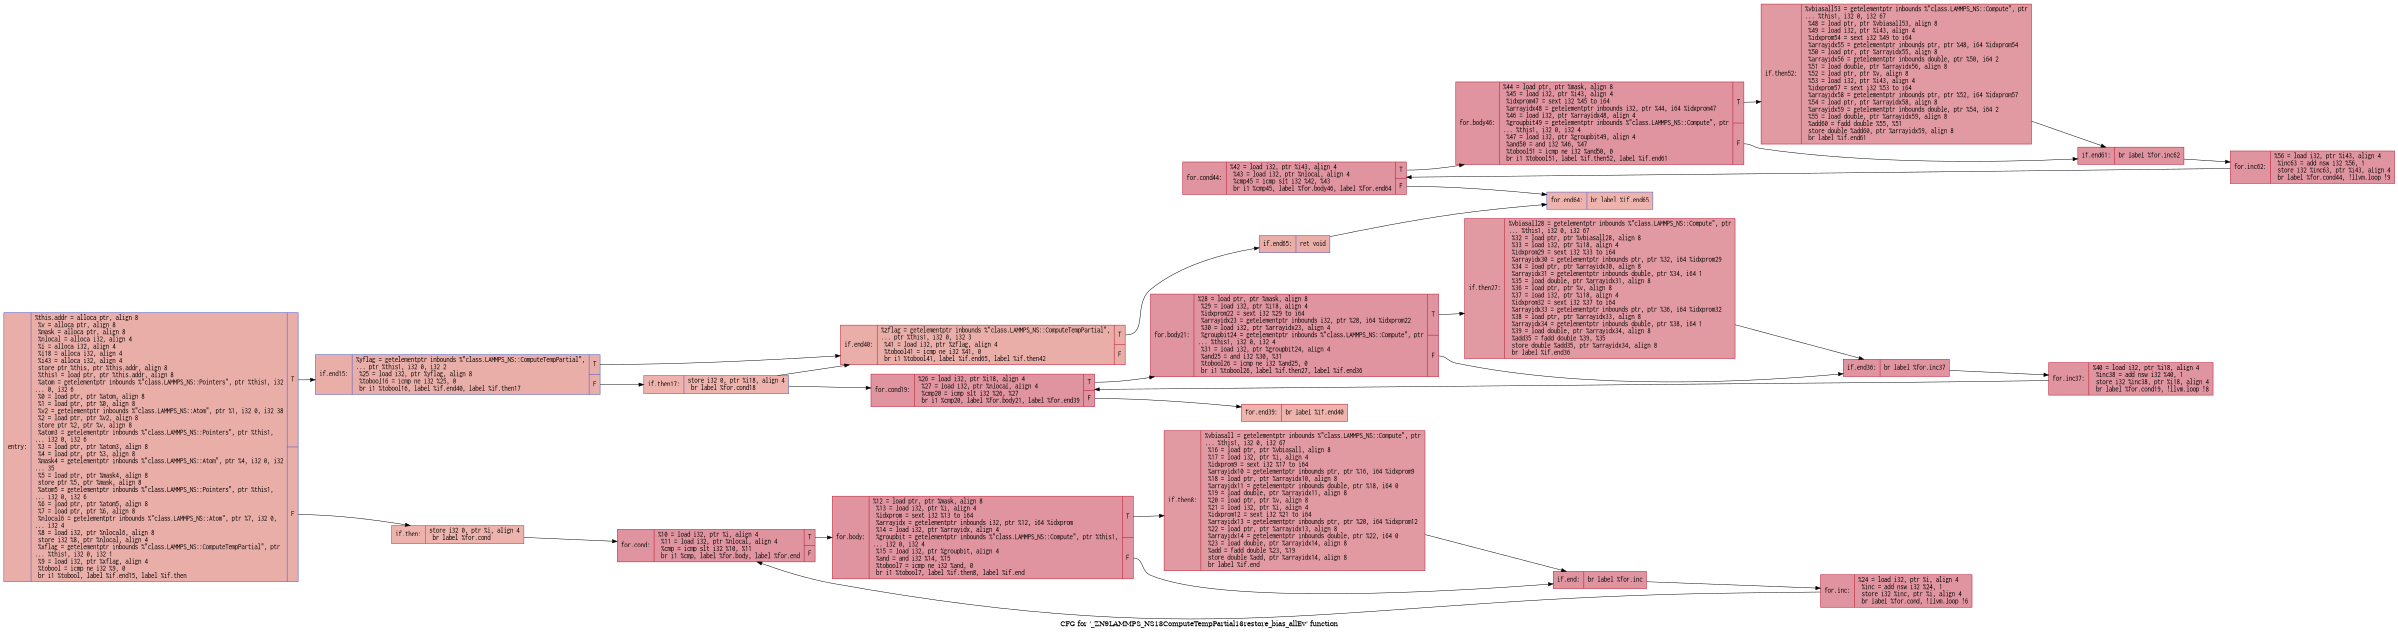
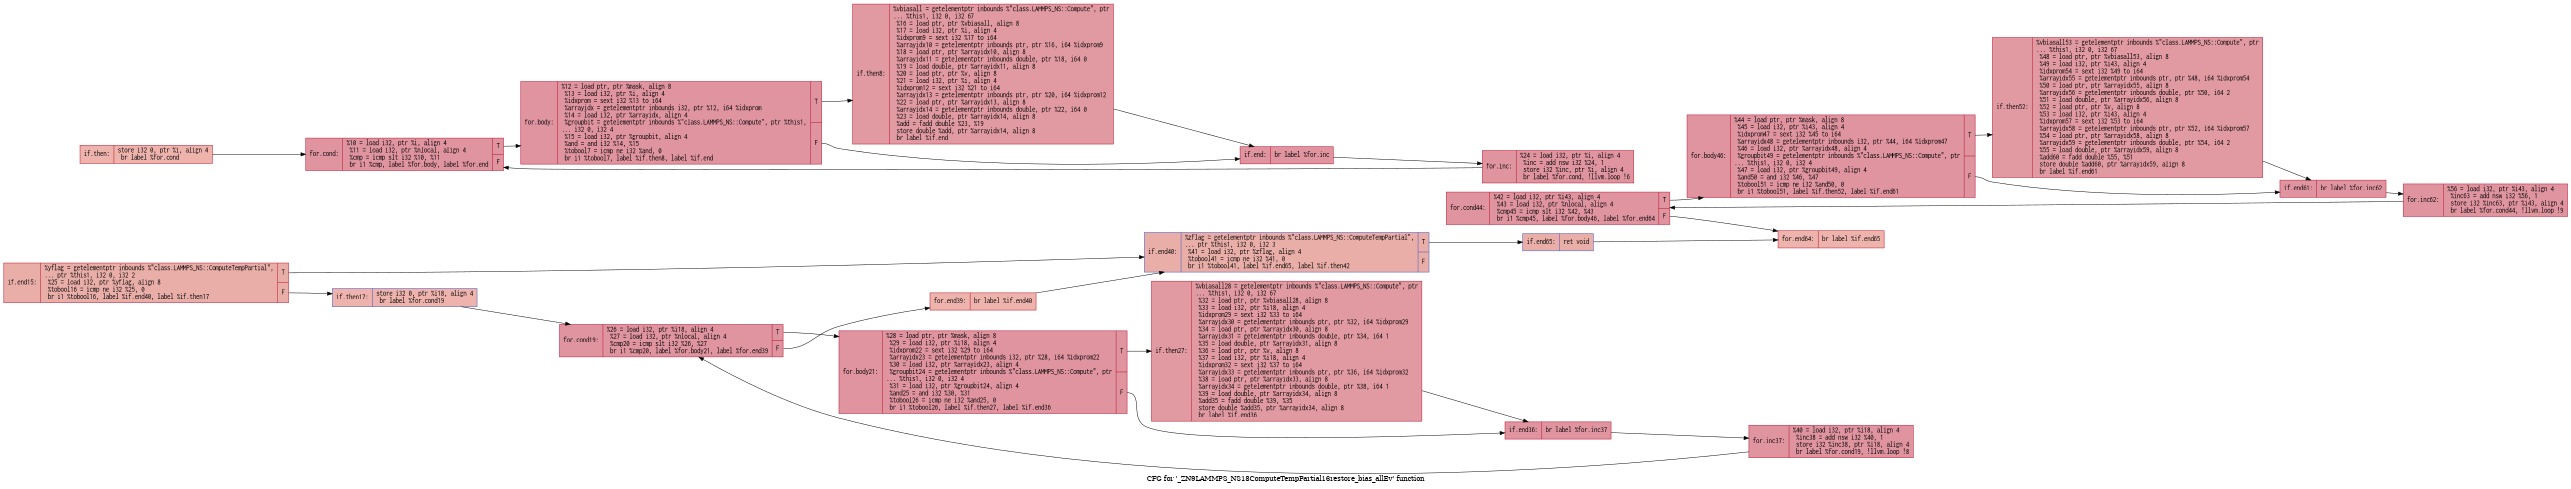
node "for.end64:": color #3d50c3ff -> #b70d28ff
node "if.end40:": color #b70d28ff -> #3d50c3ff
edge "if.then17:" -> "if.end40:": now "for.end39:" -> "if.end40:"
node "if.end15:": color #3d50c3ff -> #b70d28ff
node "if.then17:": text "br label %for.cond18" -> "br label %for.cond19"
node "entry:": removed
node "if.then:": color #3d50c3ff -> #b70d28ff
